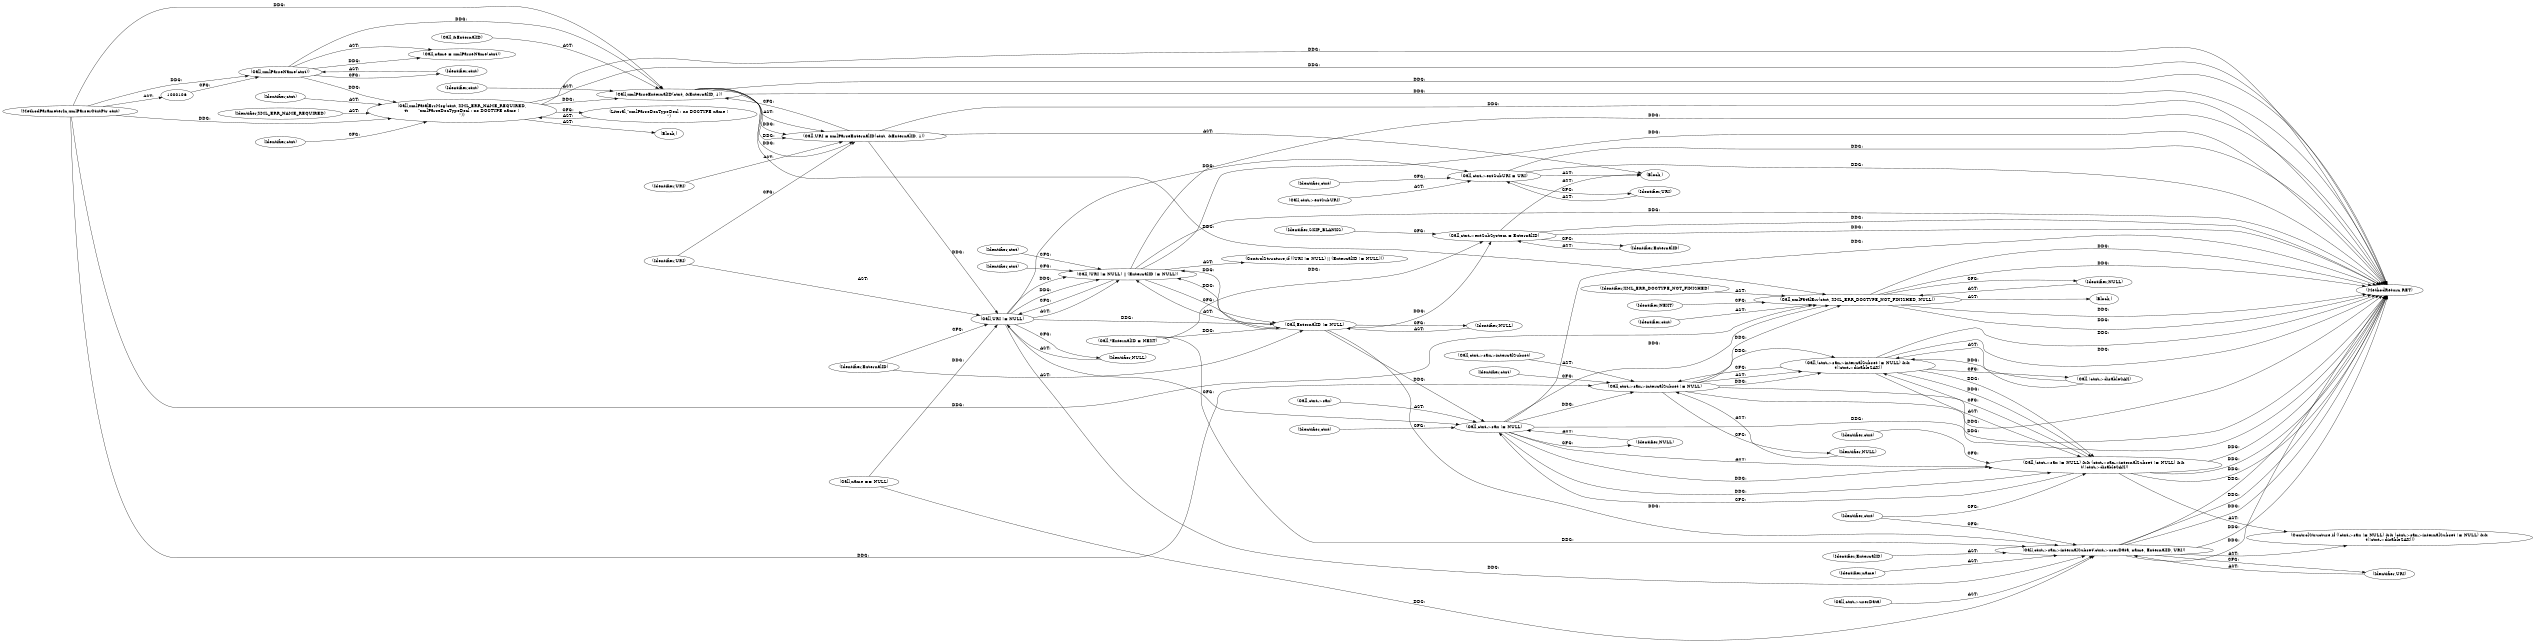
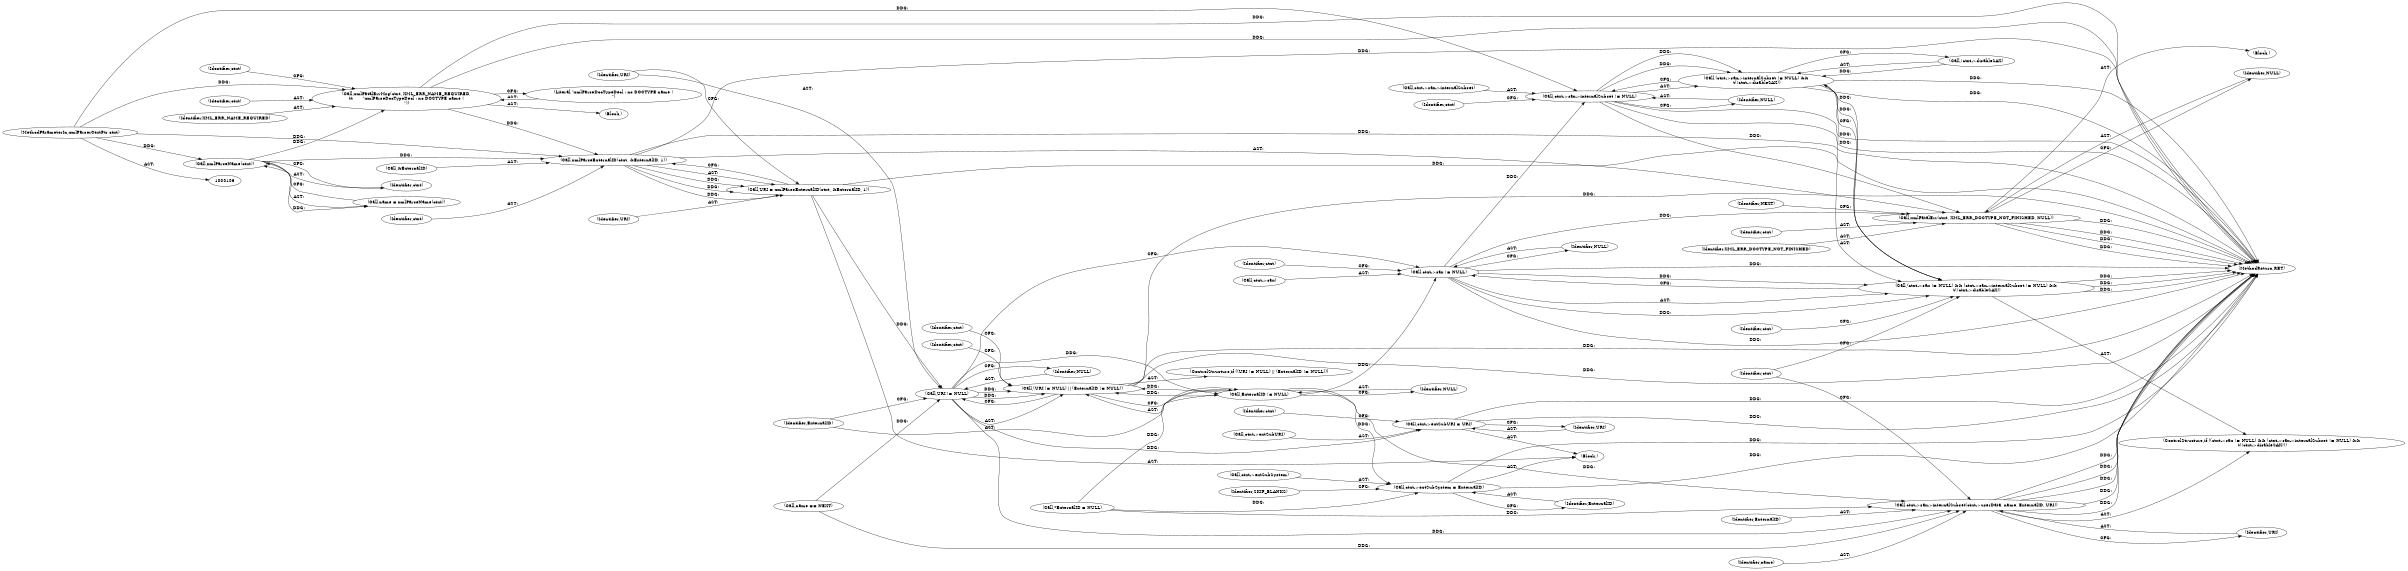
edge "1000106" -> "(Call,xmlParseName(ctxt))": now "(Call,name = xmlParseName(ctxt))" -> "(Call,xmlParseName(ctxt))"
edge "(Call,xmlParseExternalID(ctxt, &ExternalID, 1))" -> "(Call,xmlFatalErr(ctxt, XML_ERR_DOCTYPE_NOT_FINISHED, NULL))": label "DDG: " -> "AST: "
node "(Call,*ExternalID = NEXT)": label "(Call,*ExternalID = NEXT)" -> "(Call,*ExternalID = NULL)"
edge "(MethodParameterIn,xmlParserCtxtPtr ctxt)" -> "(Call,xmlFatalErr(ctxt, XML_ERR_DOCTYPE_NOT_FINISHED, NULL))": removed, label "DDG:"
node "(Call,ctxt->extSubSystem)": added
node "(Call,name == NULL)": label "(Call,name == NULL)" -> "(Call,name == NEXT)"
node "(Call,ctxt->userData)": removed
